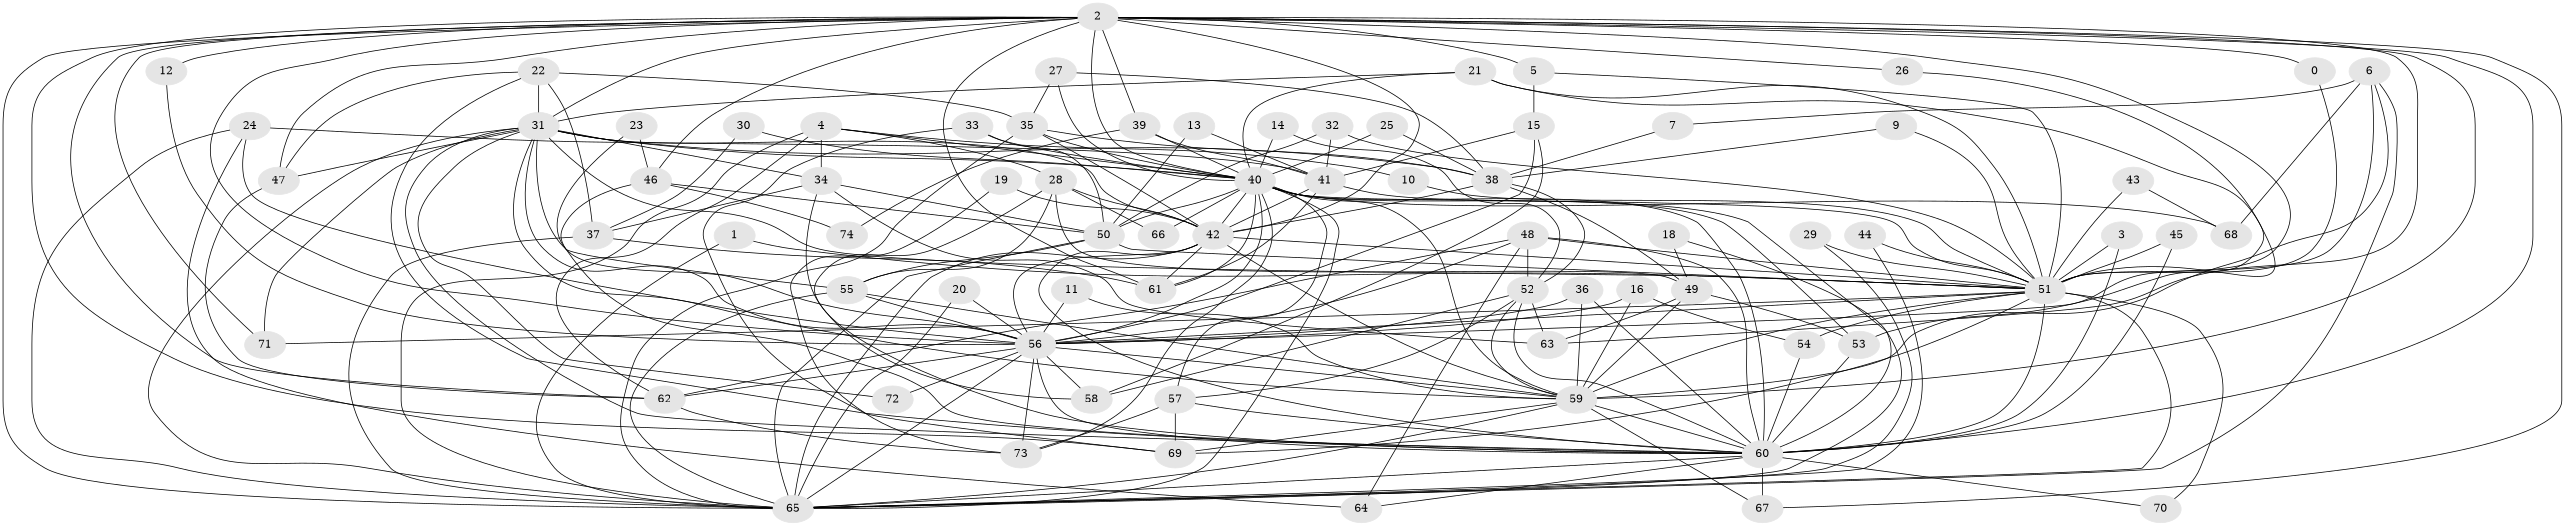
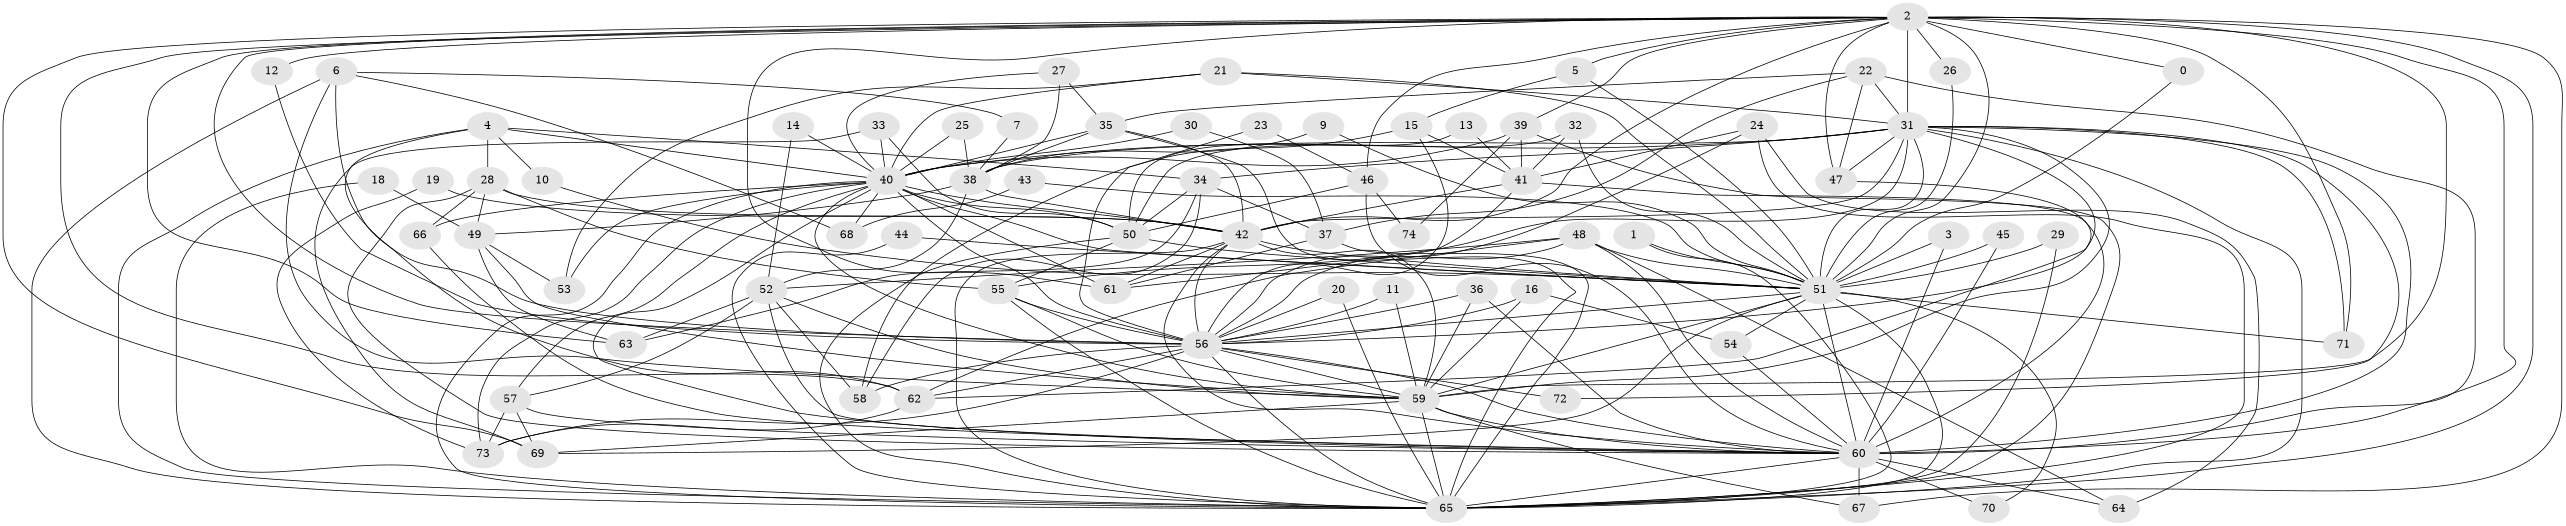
edge "2" -- "40": removed
edge "39" -- "65": added
edge "53" -- "60": now "66" -- "60"
